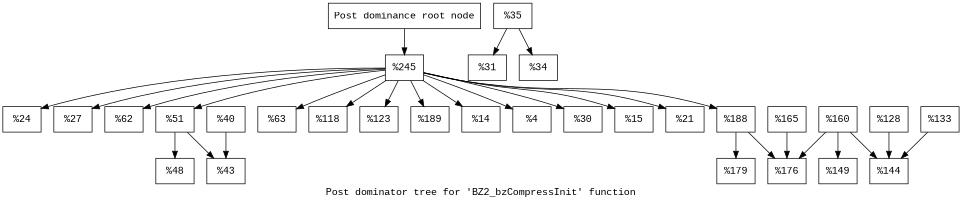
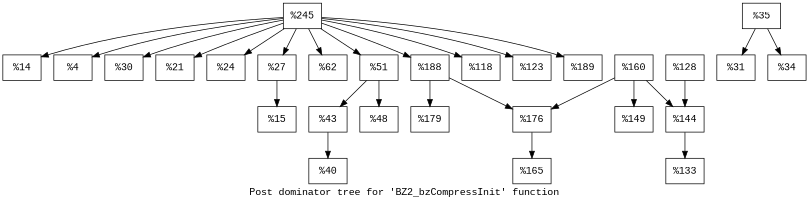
node "Post dominance root node": removed
edge "%245" -> "%15": now "%27" -> "%15"
node "%63": removed
edge "%40" -> "%43": reversed
edge "%165" -> "%176": reversed
edge "%133" -> "%144": reversed
